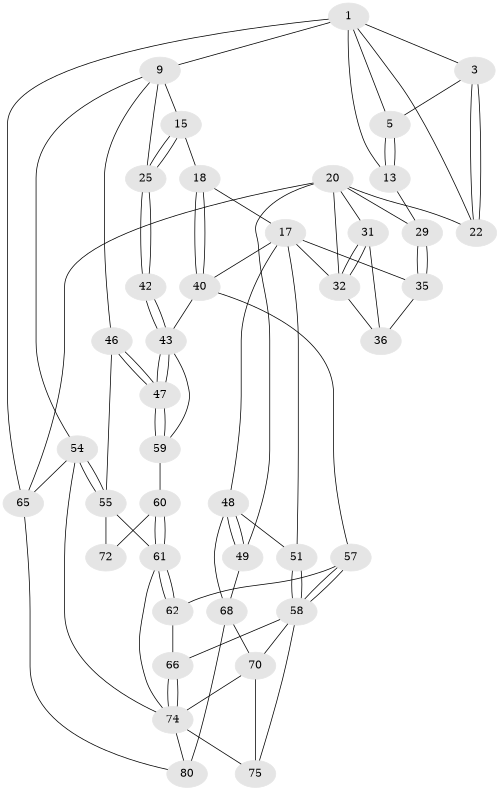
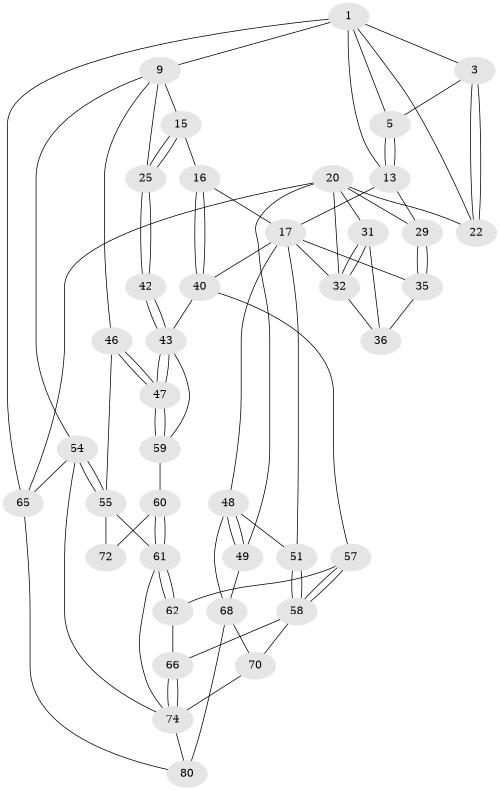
node "18": label "18" -> "16"
edge "13" -- "17": added
node "75": removed
